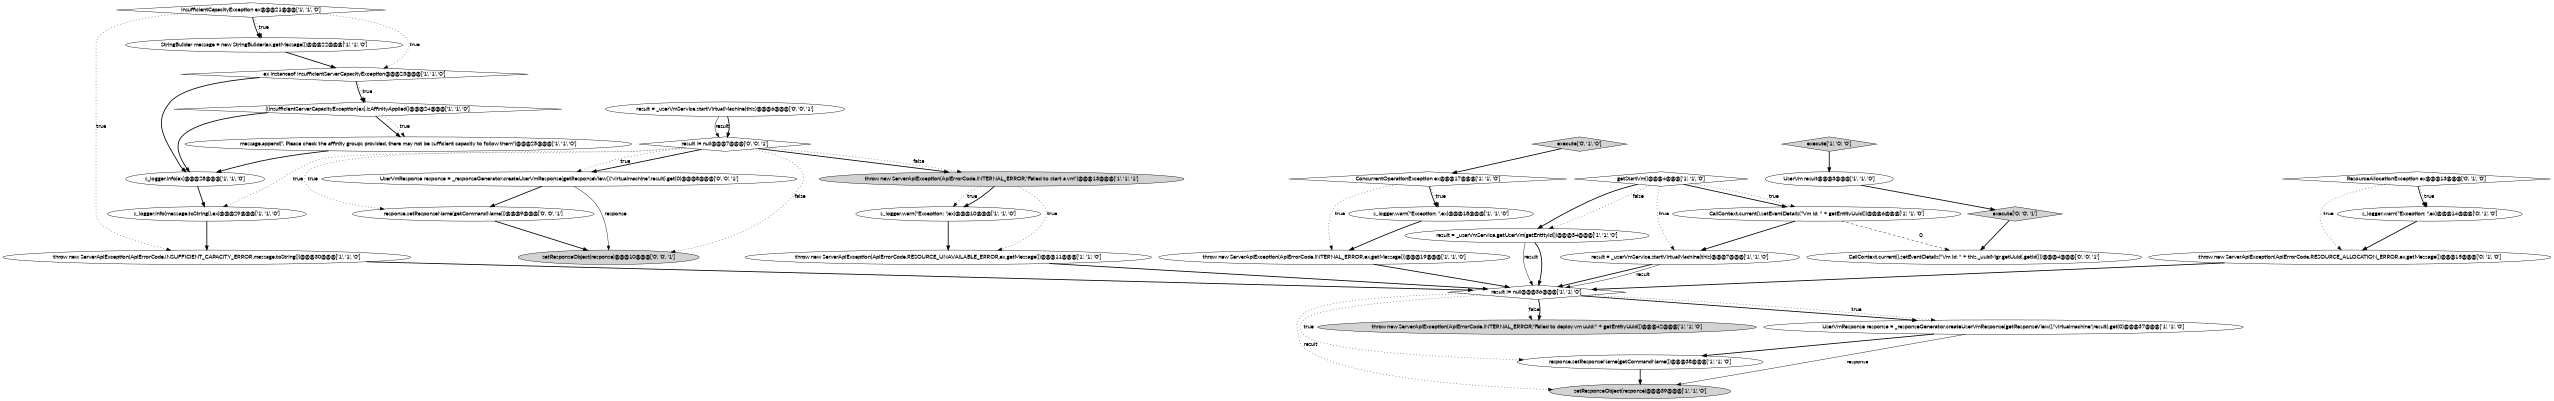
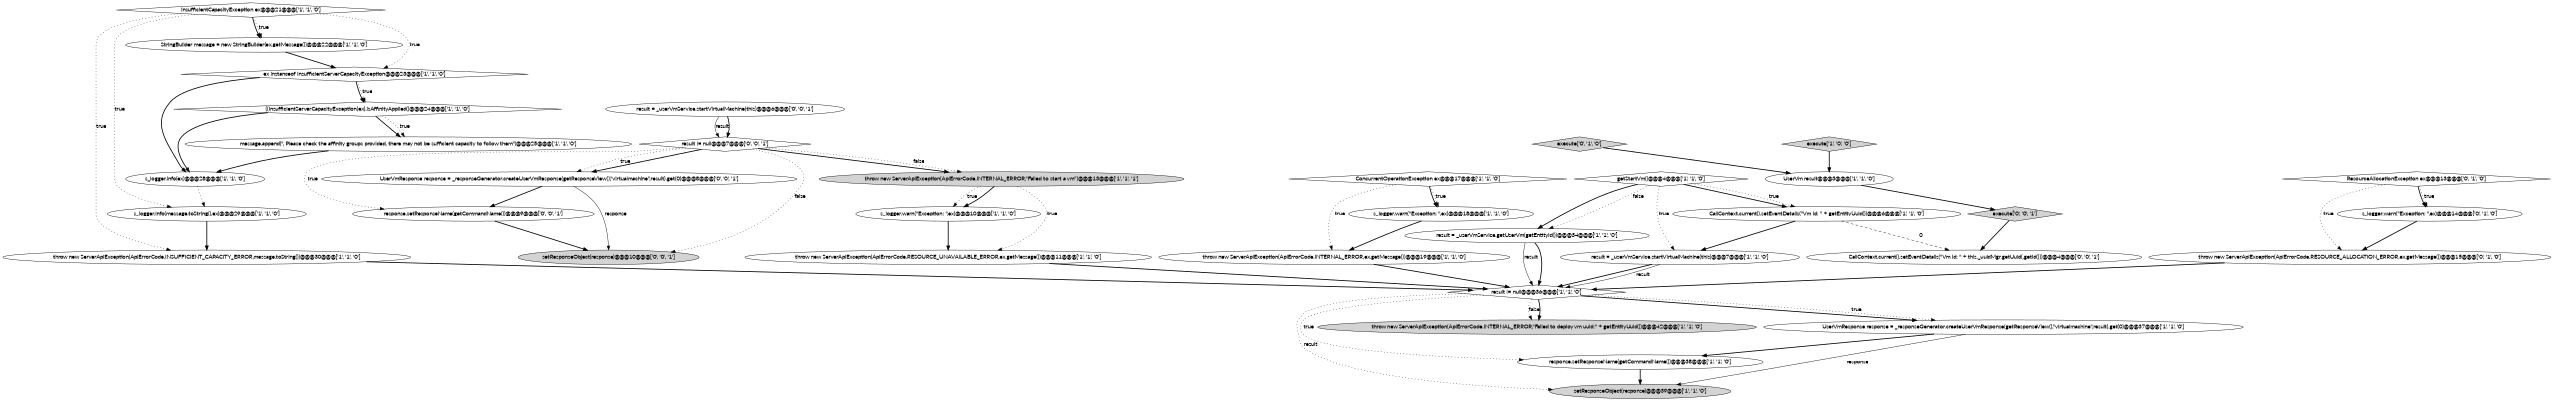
edge "result != null@@@7@@@['0', '0', '1']" -> "s_logger.info(message.toString(),ex)@@@29@@@['1', '1', '0']": now "InsufficientCapacityException ex@@@21@@@['1', '1', '0']" -> "s_logger.info(message.toString(),ex)@@@29@@@['1', '1', '0']"
edge "execute['0', '1', '0']" -> "ConcurrentOperationException ex@@@17@@@['1', '1', '0']": now "execute['0', '1', '0']" -> "UserVm result@@@3@@@['1', '1', '0']"
edge "s_logger.info(ex)@@@28@@@['1', '1', '0']" -> "s_logger.info(message.toString(),ex)@@@29@@@['1', '1', '0']": style bold -> dotted
